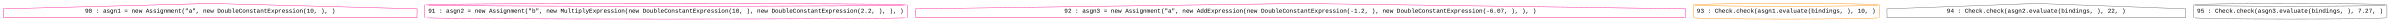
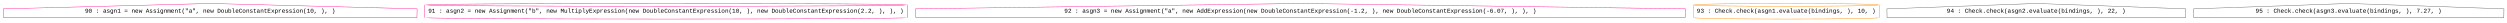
node "95 : Check.check(asgn3.evaluate(bindings, ), 7.27, )": shape cylinder -> house
